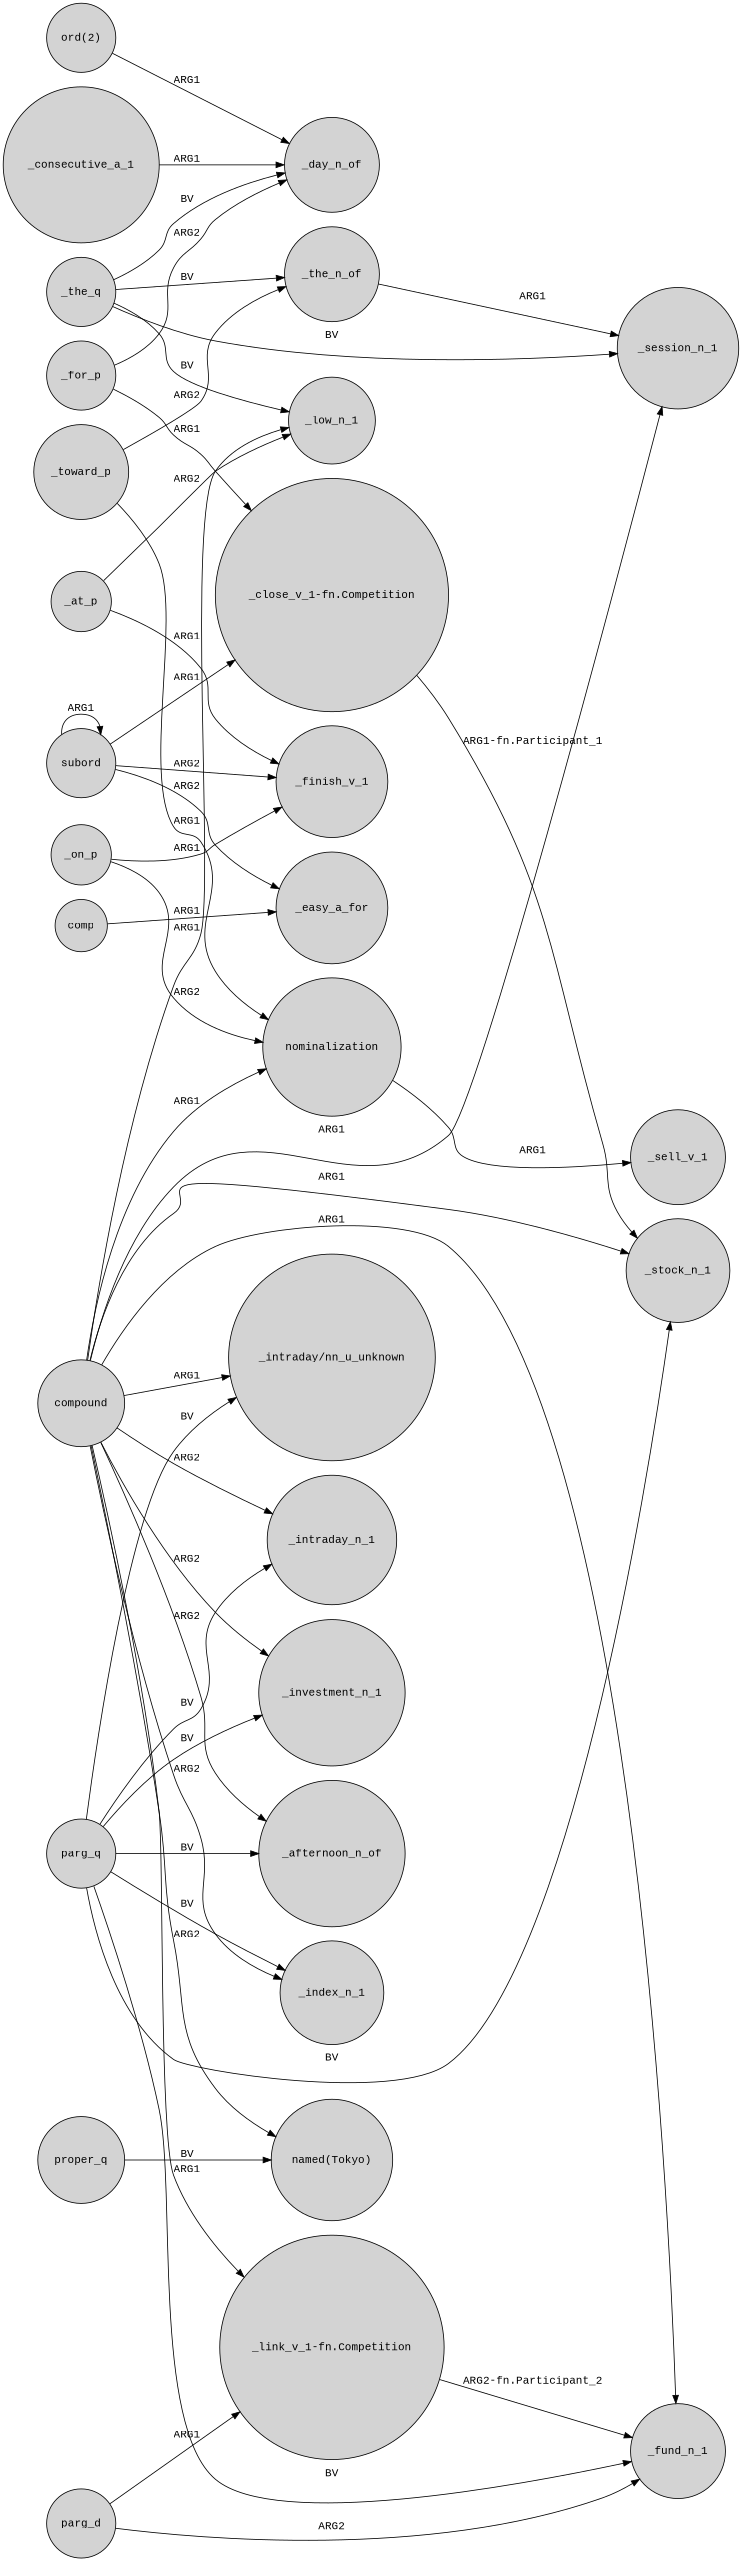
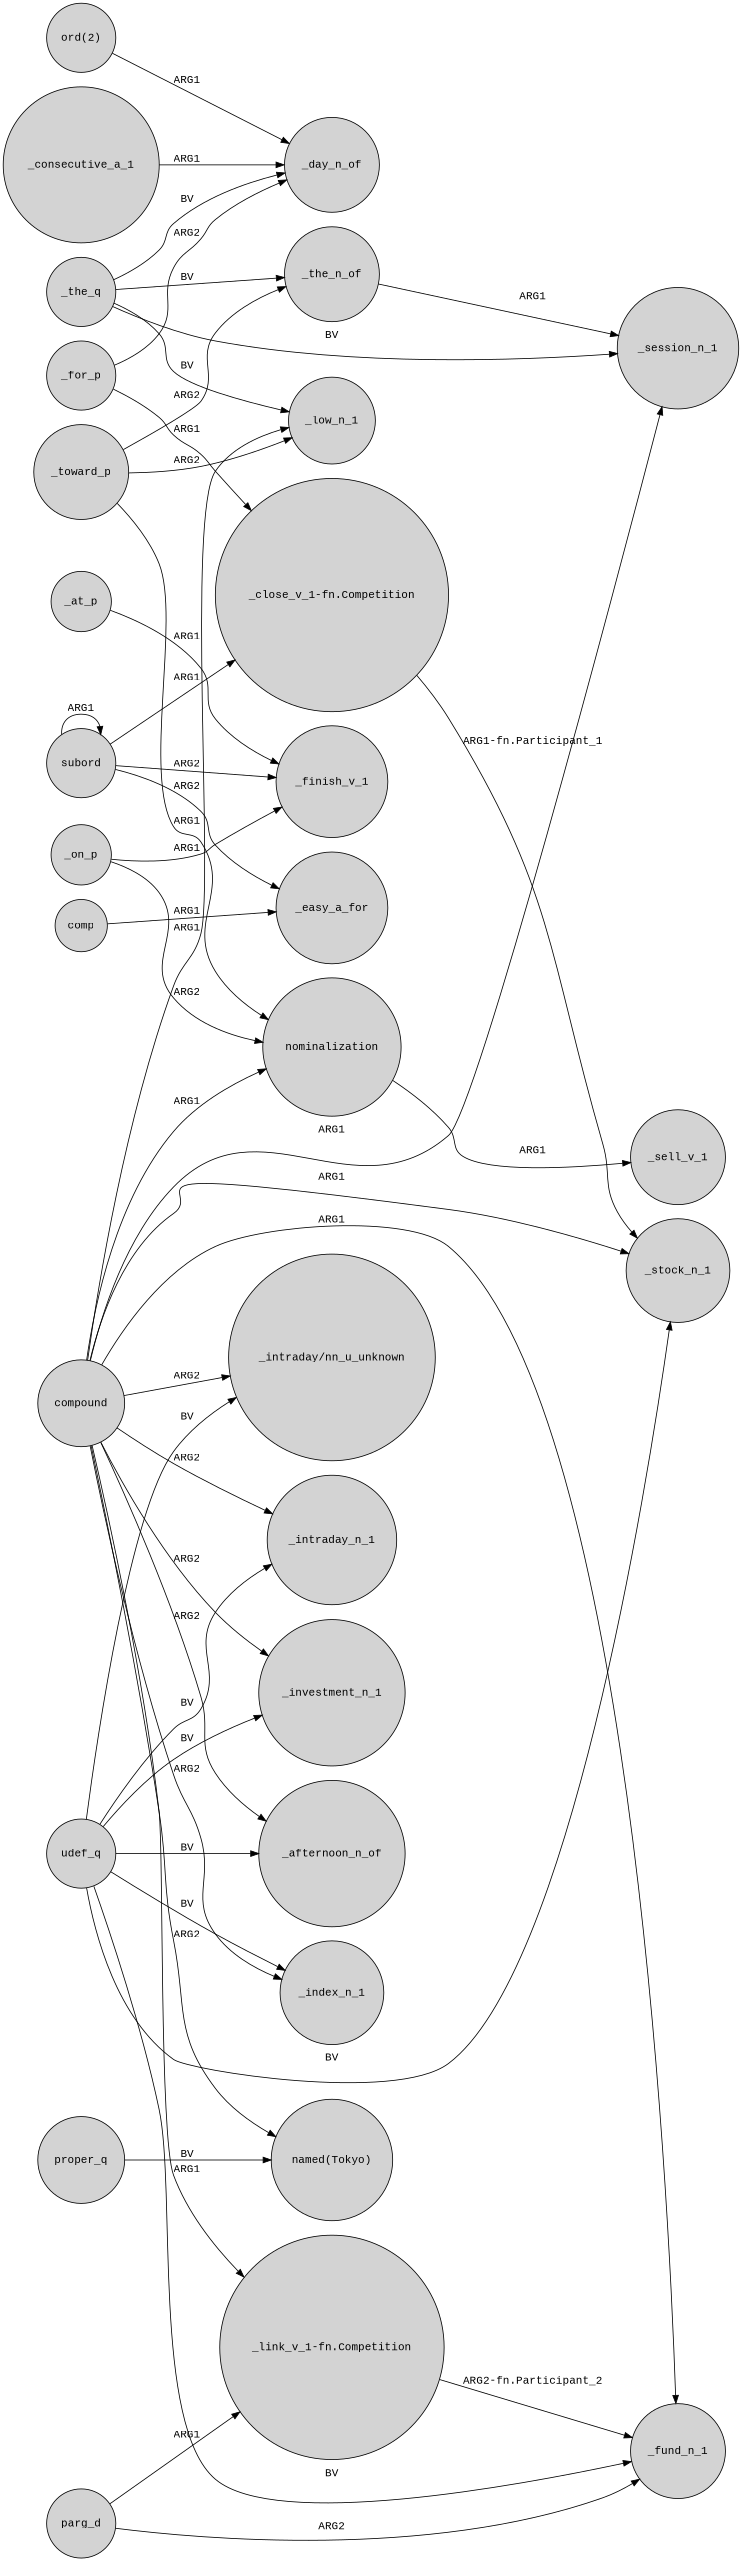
edge "_at_p" -> "_low_n_1": now "_toward_p" -> "_low_n_1"
edge "compound" -> "_intraday/nn_u_unknown": label "ARG1" -> "ARG2"
node "parg_q": label "parg_q" -> "udef_q"
